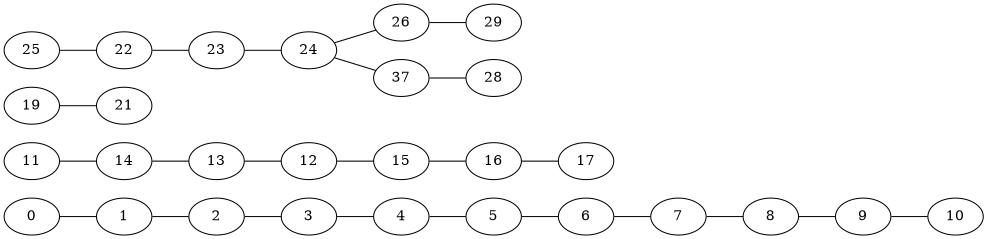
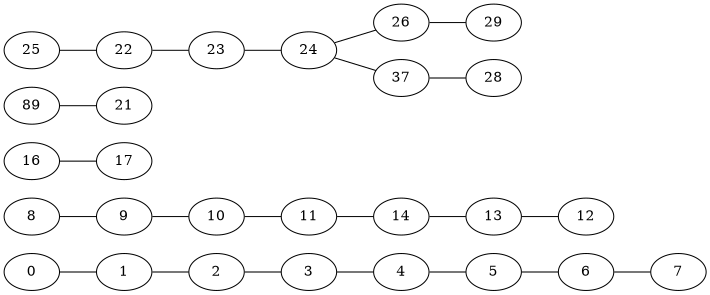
node "19": label "19" -> "89"
node "15": removed
edge "10" -- "11": added
edge "7" -- "8": removed
